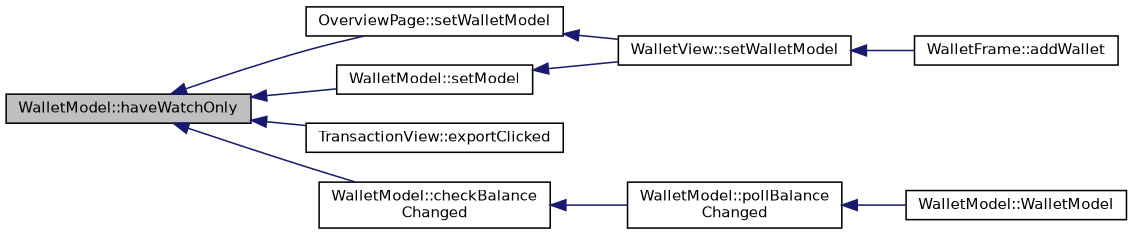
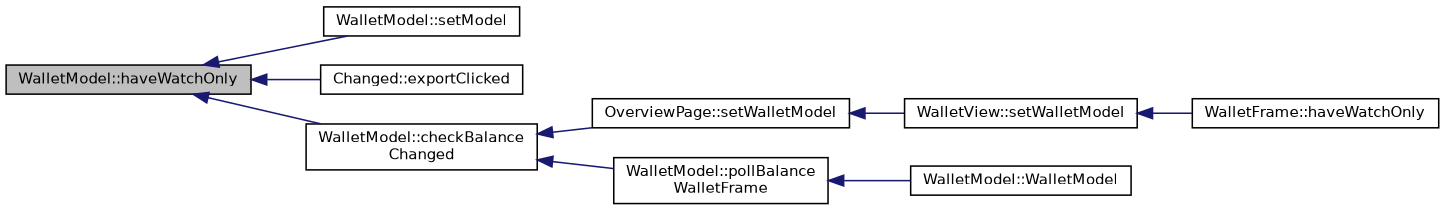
node "WalletFrame::addWallet": label "WalletFrame::addWallet" -> "WalletFrame::haveWatchOnly"
edge "OverviewPage::setWalletModel" -> "WalletModel::haveWatchOnly": now "OverviewPage::setWalletModel" -> "WalletModel::checkBalance Changed"
edge "WalletView::setWalletModel" -> "WalletModel::setModel": removed
node "TransactionView::exportClicked": label "TransactionView::exportClicked" -> "Changed::exportClicked"
node "WalletModel::pollBalance Changed": label "WalletModel::pollBalance Changed" -> "WalletModel::pollBalance WalletFrame"
